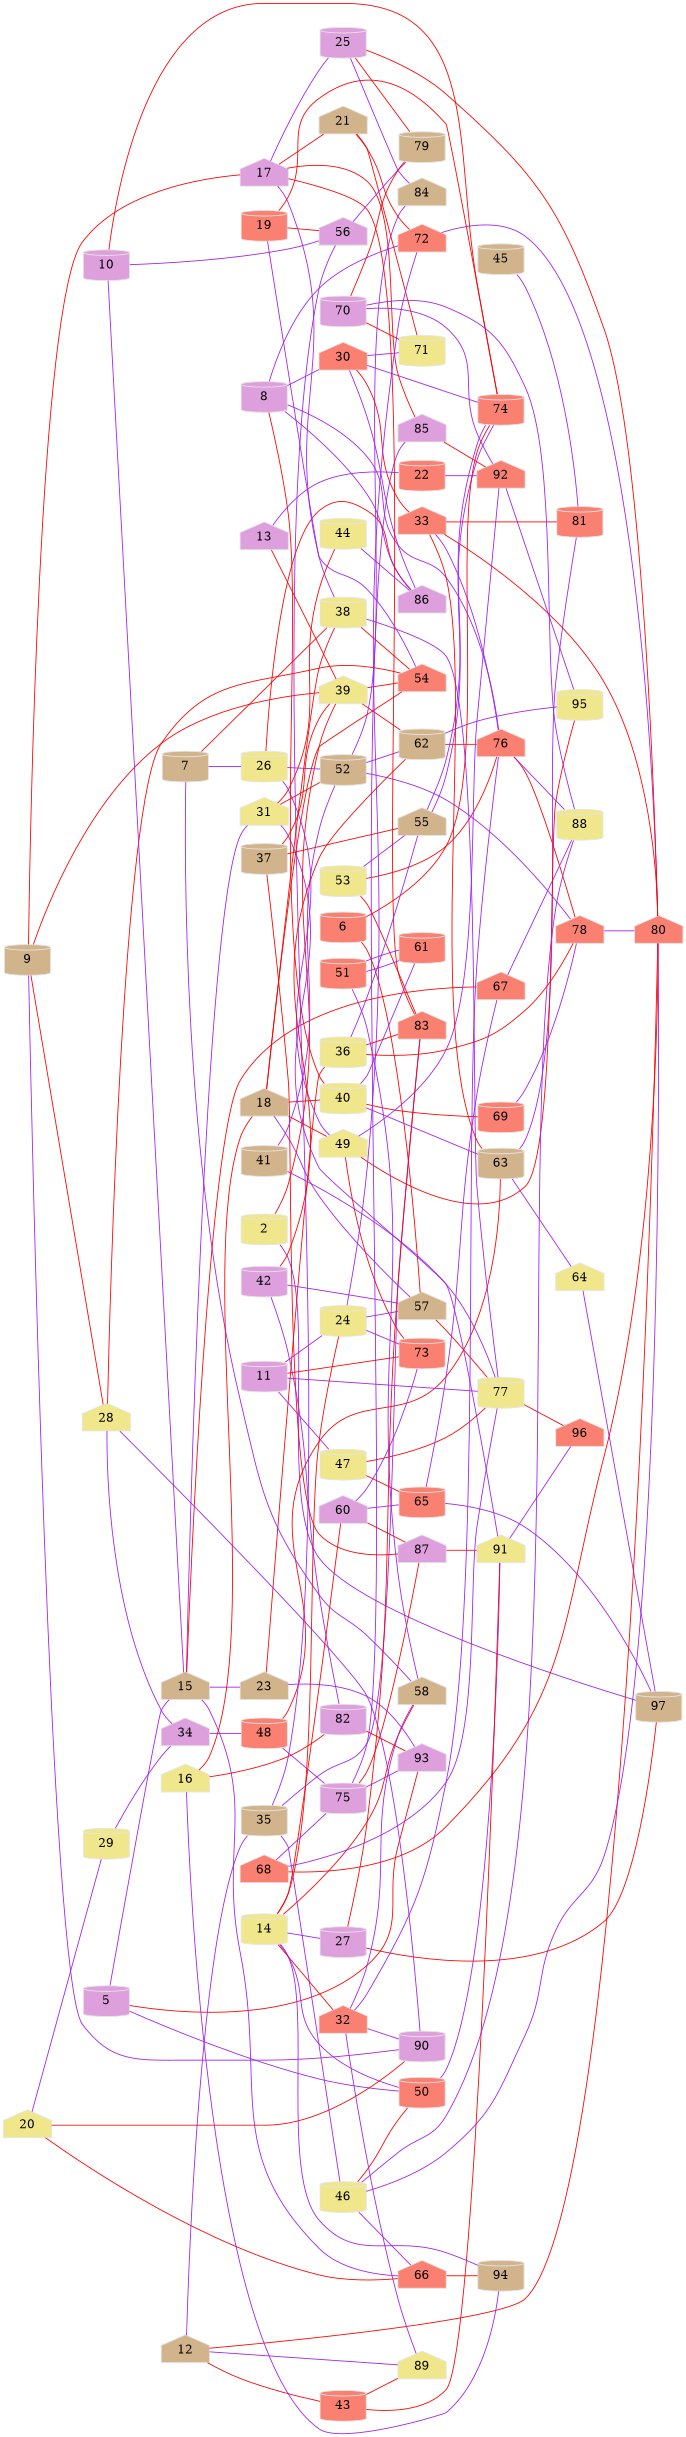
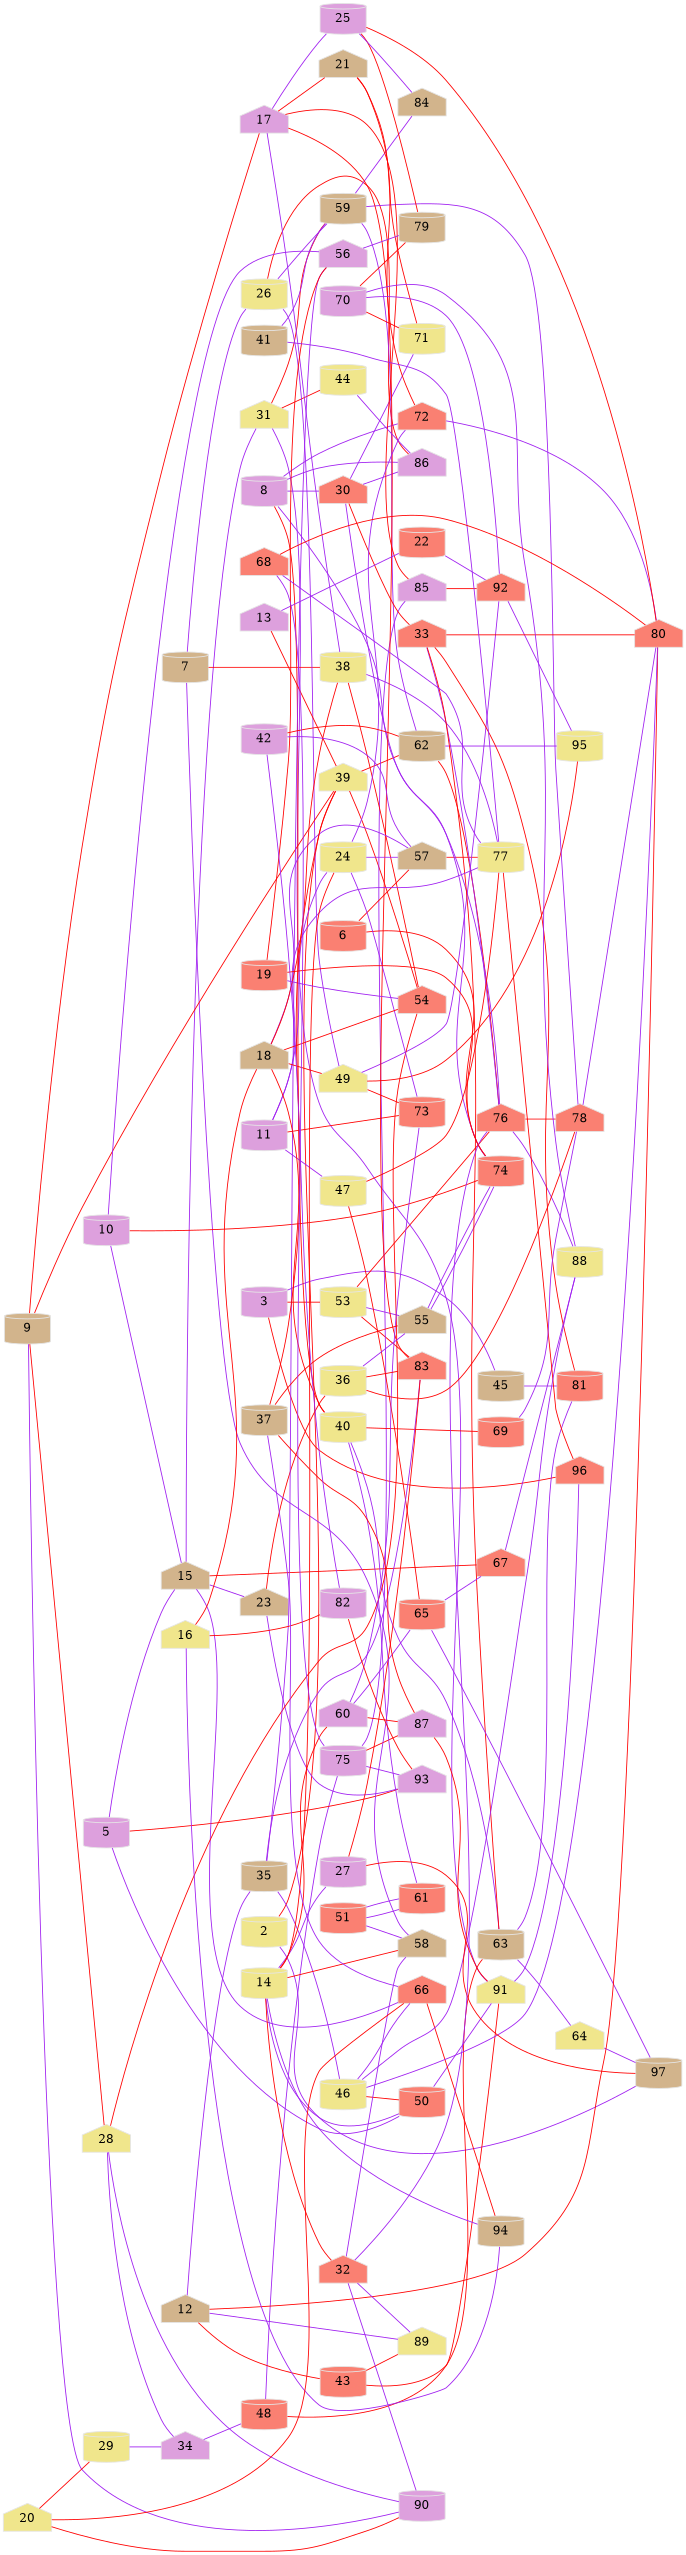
node "52": label "52" -> "59"
node "3": added
edge "37" -- "66": added
edge "29" -- "20": color purple -> red
